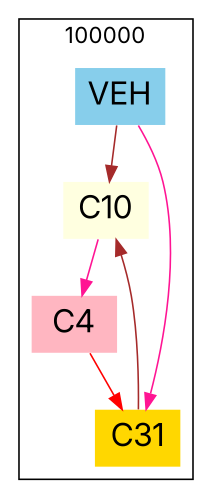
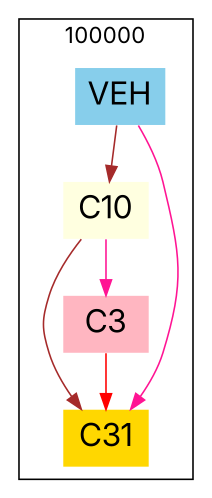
node "C4": label "C4" -> "C3"
edge "C31" -> "C10": reversed
